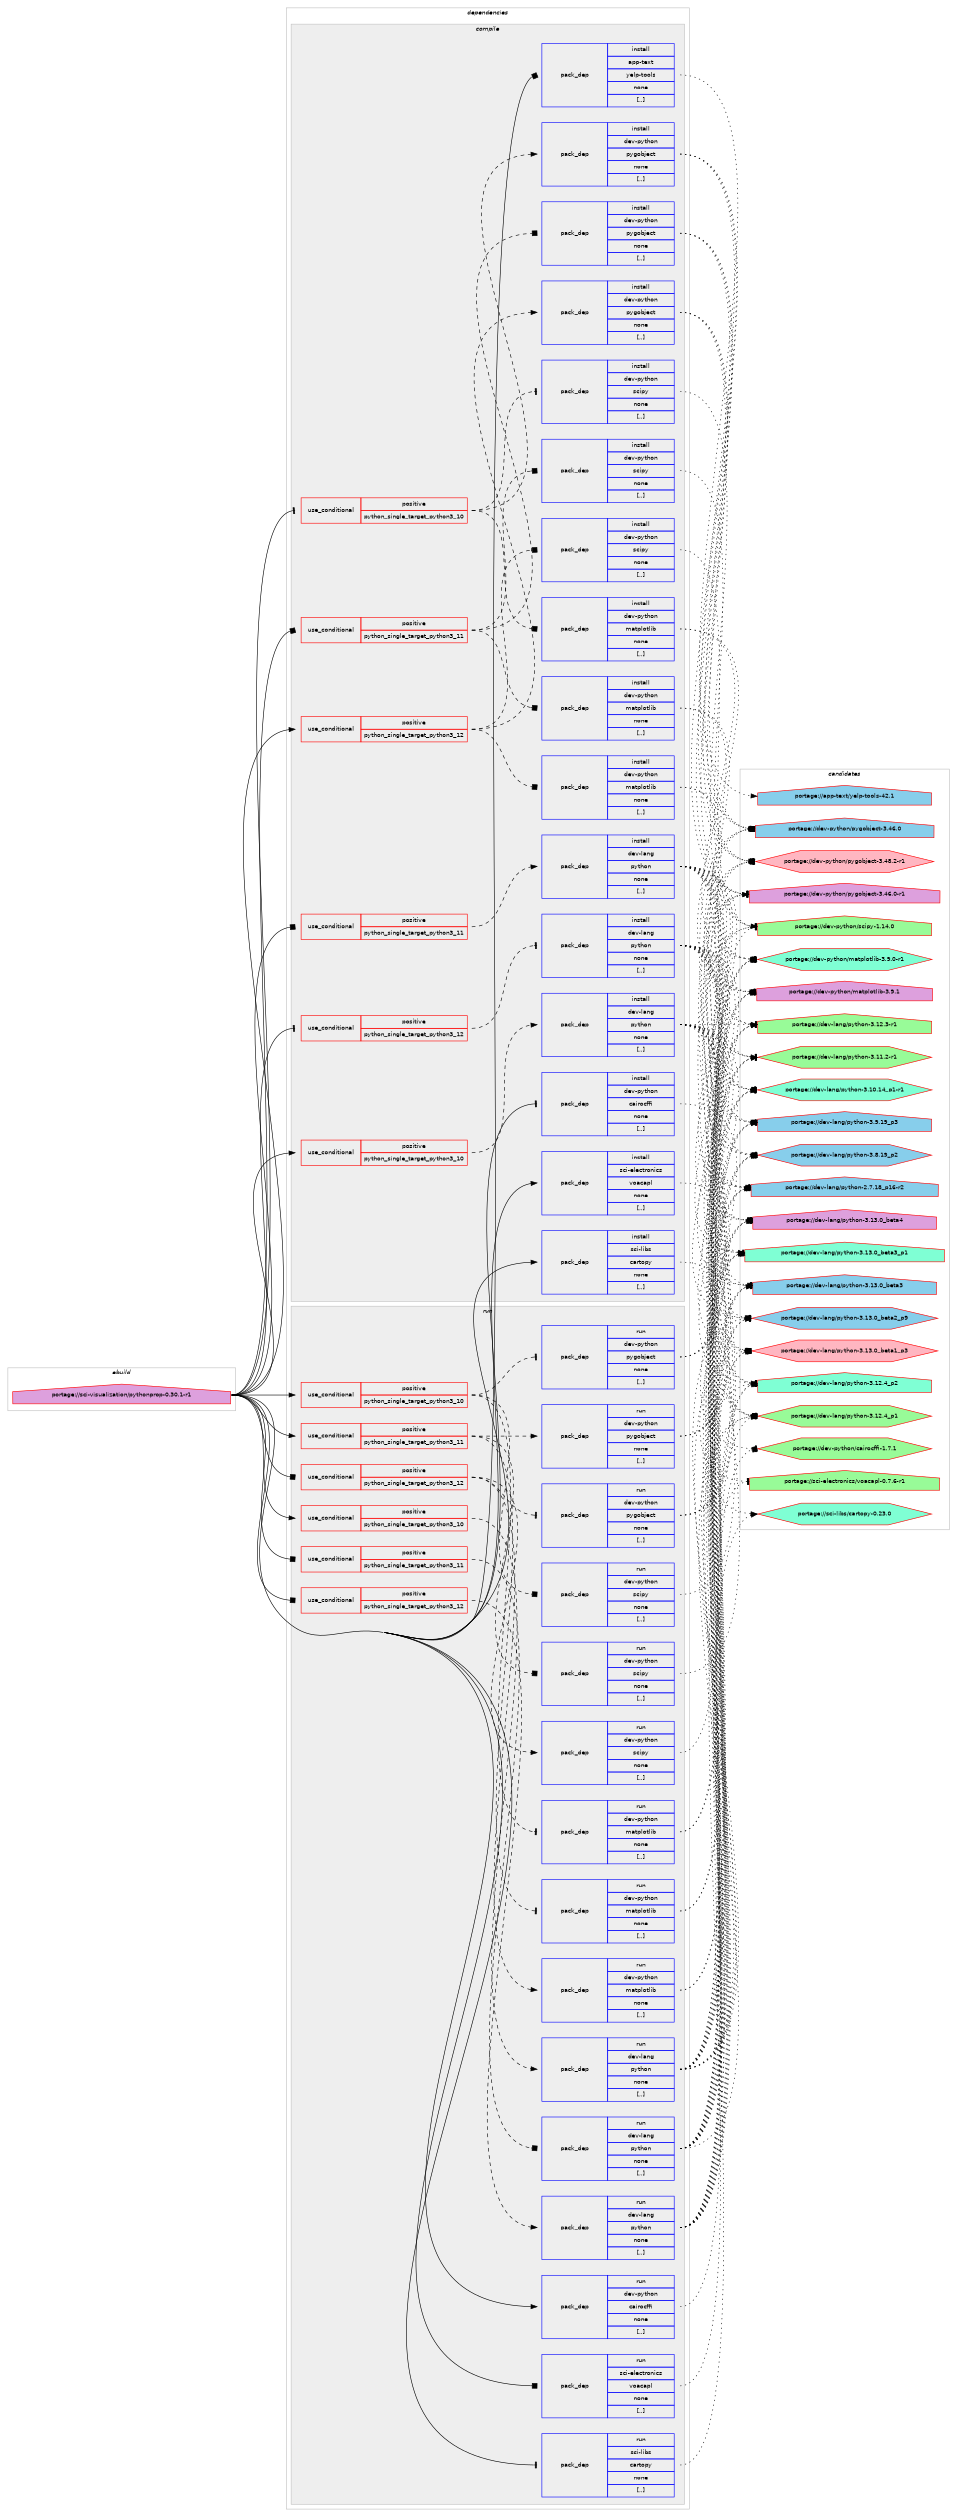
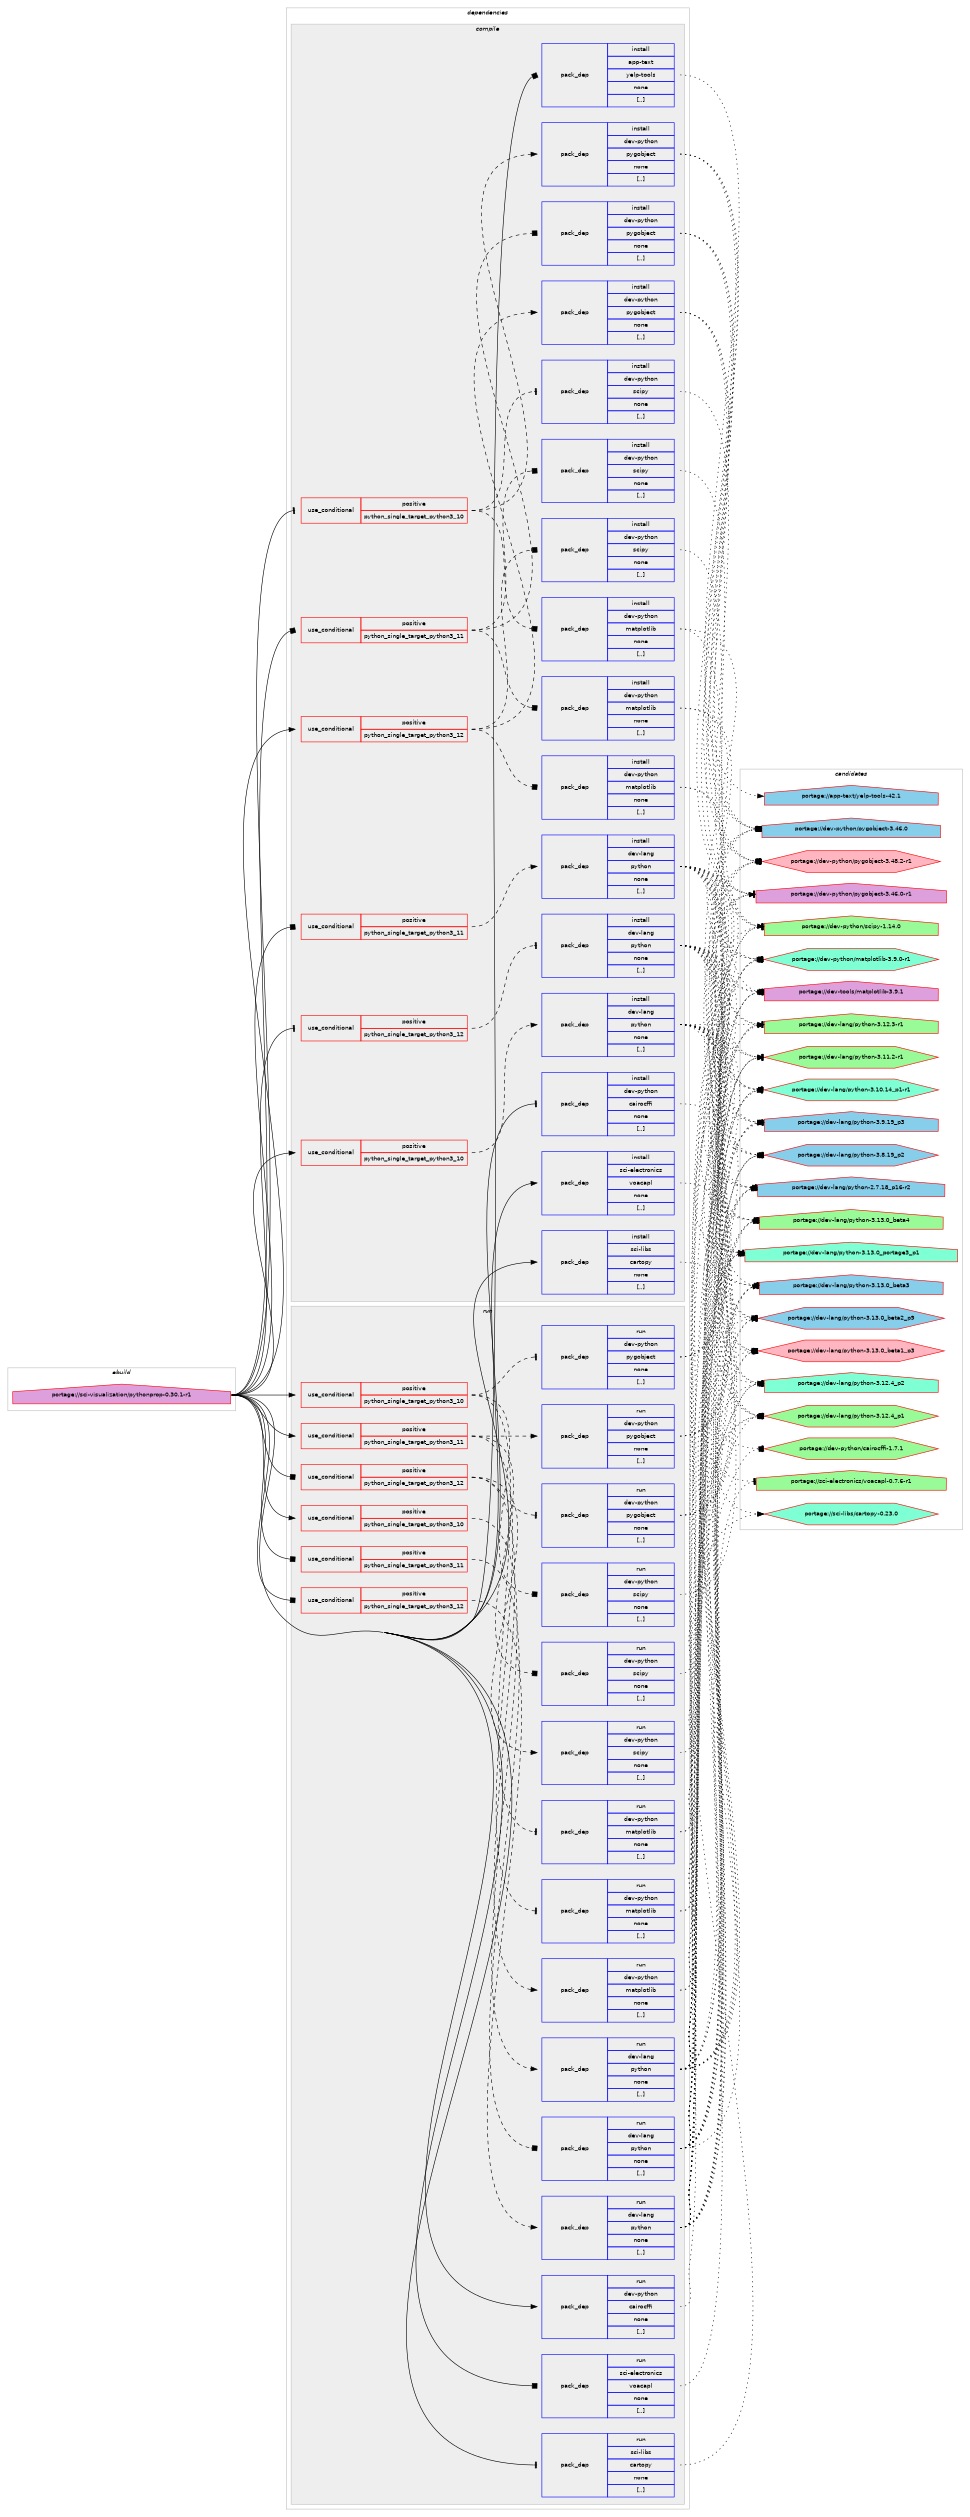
node "portage://dev-python/matplotlib-3.9.1": label "portage://dev-python/matplotlib-3.9.1" -> "portage://dev-tools/matplotlib-3.9.1"
node "portage://dev-lang/python-3.13.0_beta4": fillcolor plum -> palegreen
node "portage://dev-lang/python-3.13.0_beta3_p1": label "portage://dev-lang/python-3.13.0_beta3_p1" -> "portage://dev-lang/python-3.13.0_portage3_p1"
